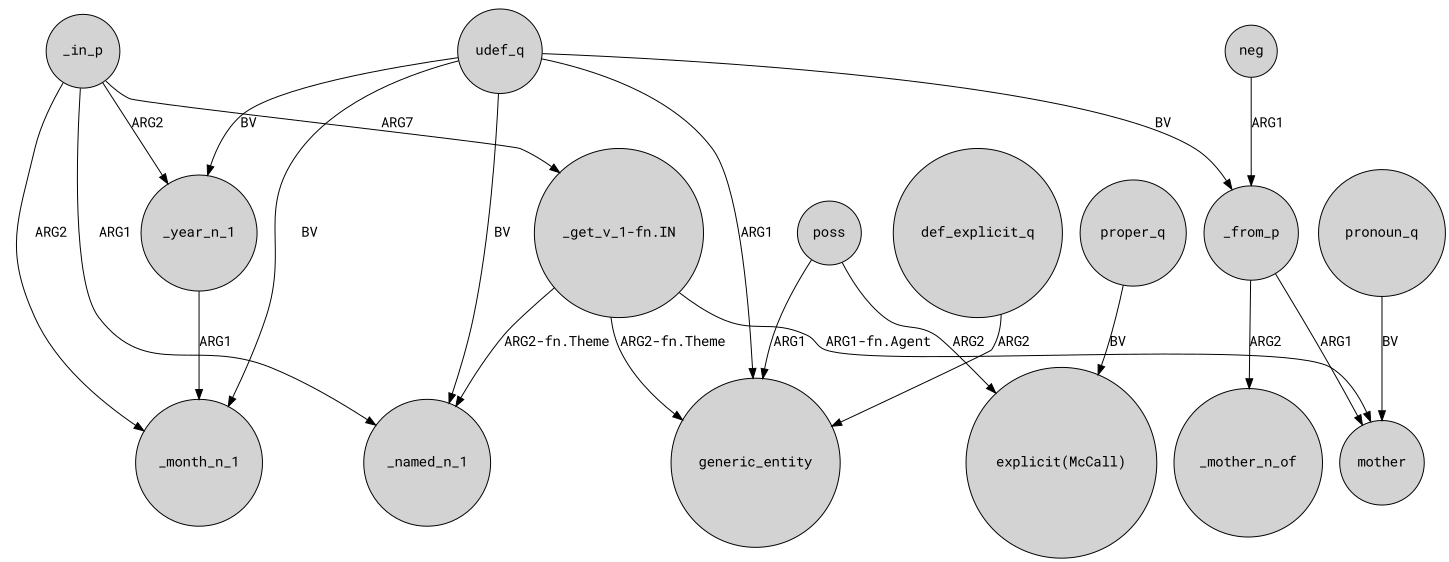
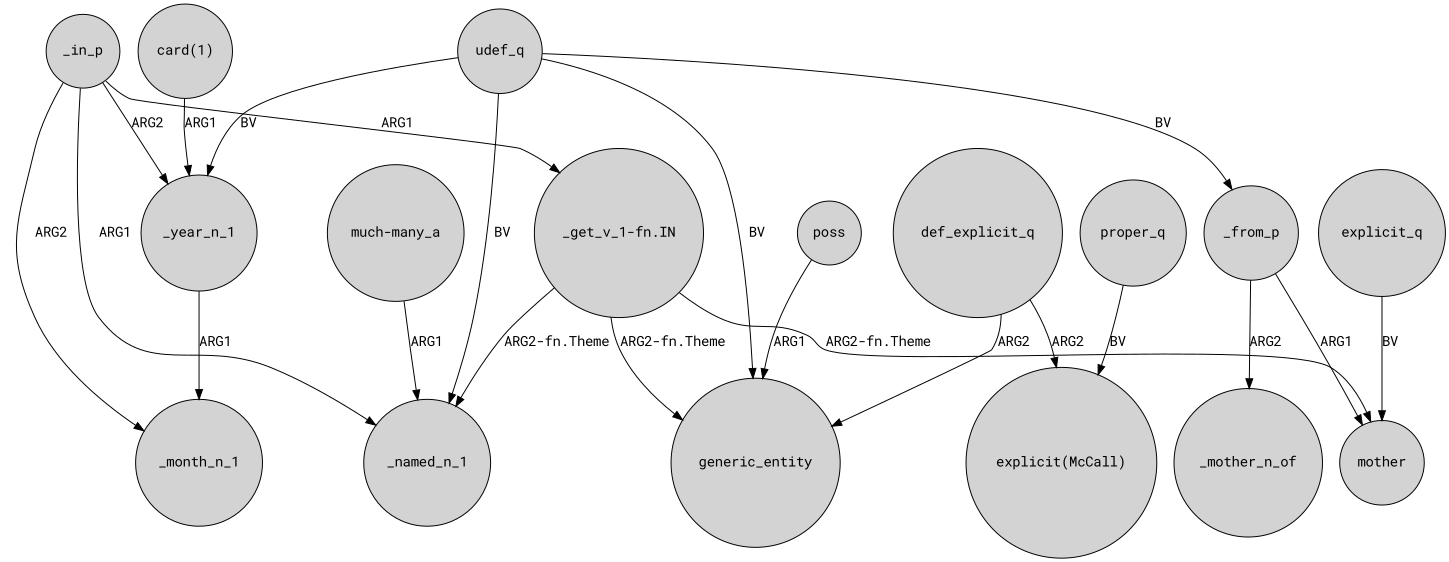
node "card(1)": added
node "neg": removed
edge "_in_p" -> "_get_v_1-fn.IN": label "ARG7" -> "ARG1"
edge "udef_q" -> "_month_n_1": removed, label "BV"
node "much-many_a": added
edge "udef_q" -> "generic_entity": label "ARG1" -> "BV"
node "pronoun_q": label "pronoun_q" -> "explicit_q"
edge "poss" -> "explicit(McCall)": now "def_explicit_q" -> "explicit(McCall)"
edge "_get_v_1-fn.IN" -> "mother": label "ARG1-fn.Agent" -> "ARG2-fn.Theme"
